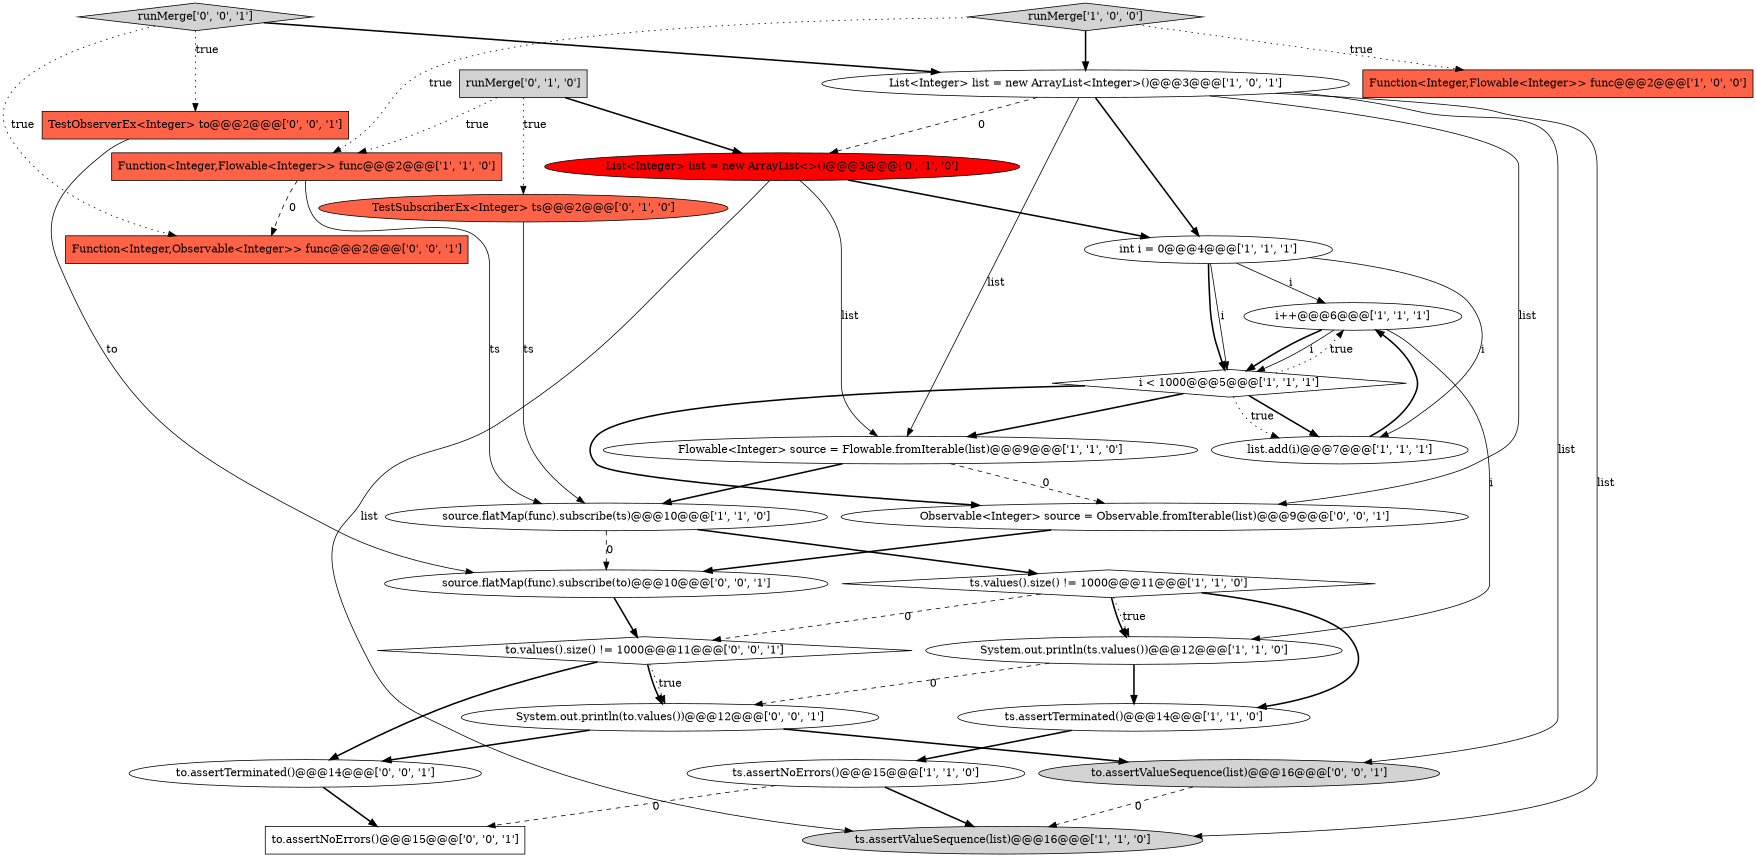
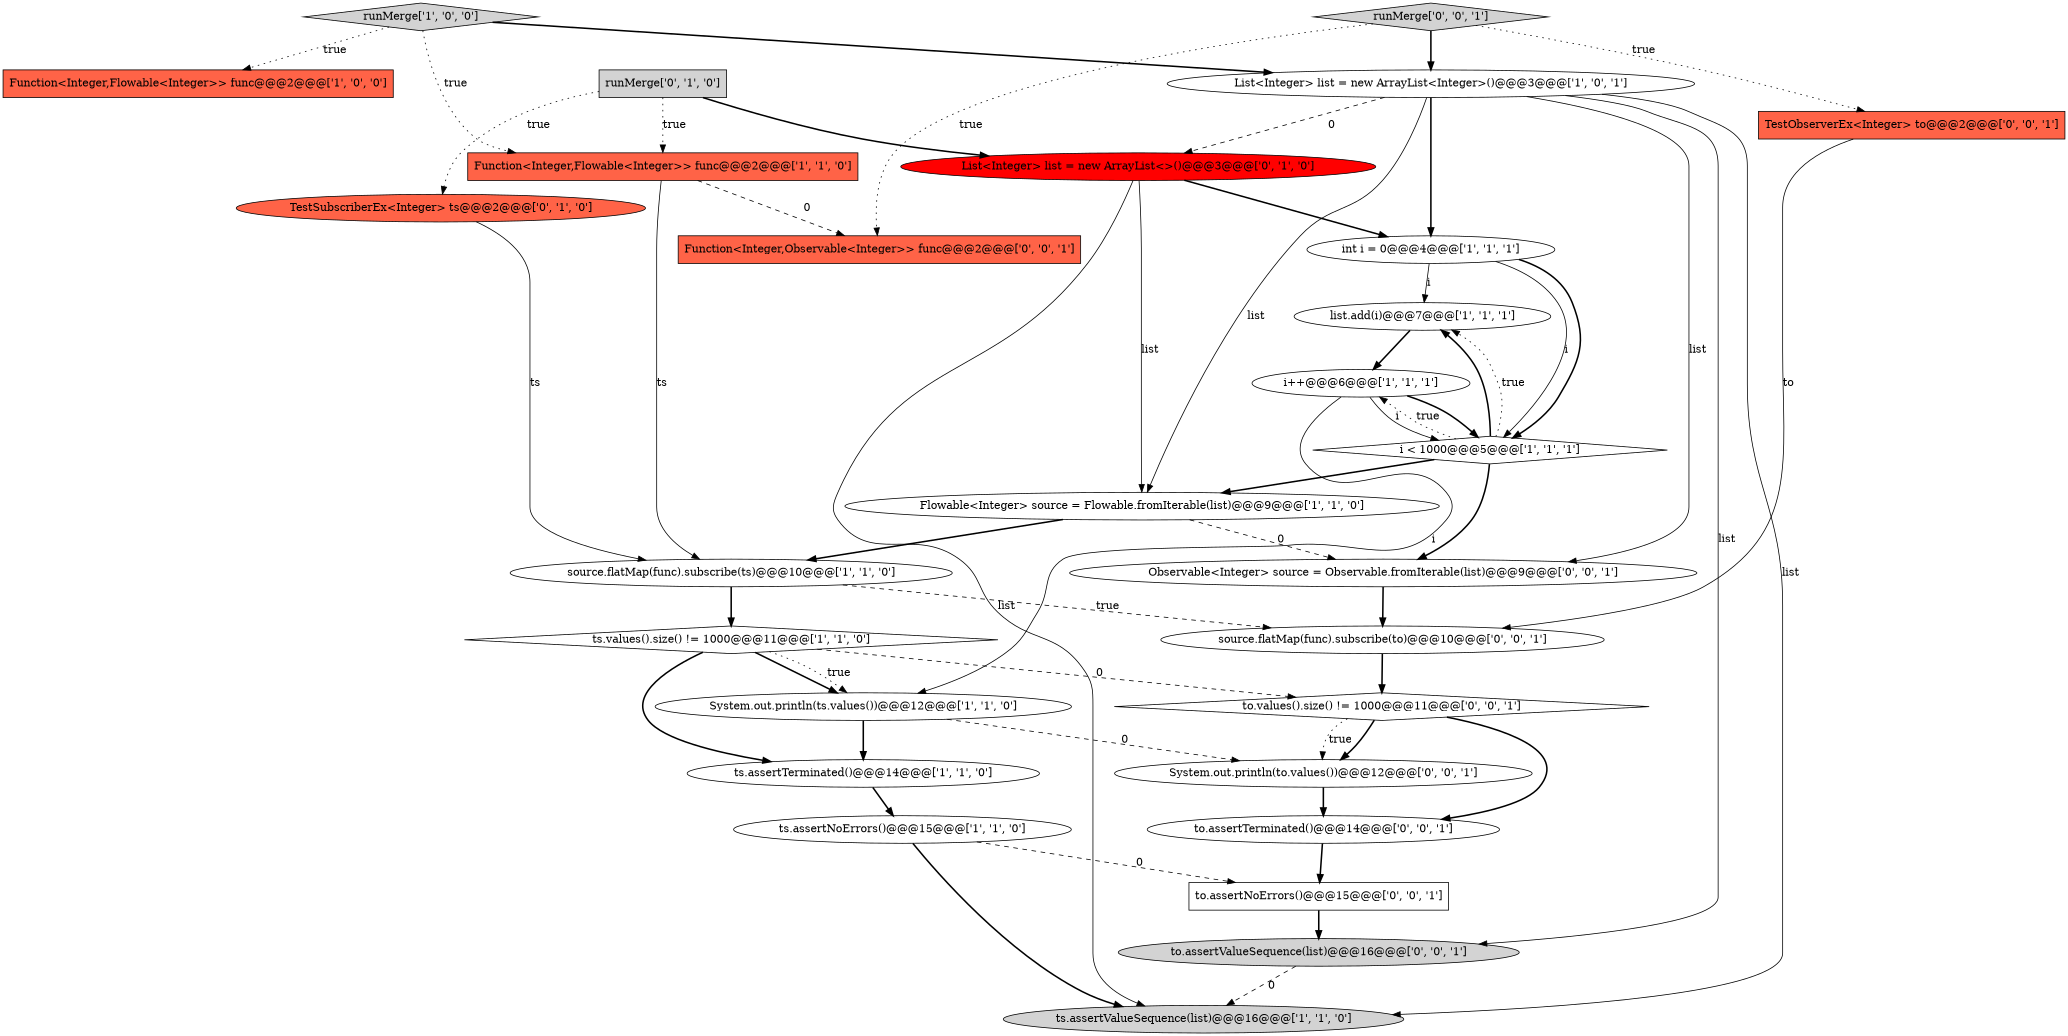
edge "int i = 0@@@4@@@['1', '1', '1']" -> "i++@@@6@@@['1', '1', '1']": removed, label "i"
edge "source.flatMap(func).subscribe(ts)@@@10@@@['1', '1', '0']" -> "source.flatMap(func).subscribe(to)@@@10@@@['0', '0', '1']": label "0" -> "true"
edge "System.out.println(to.values())@@@12@@@['0', '0', '1']" -> "to.assertValueSequence(list)@@@16@@@['0', '0', '1']": now "to.assertNoErrors()@@@15@@@['0', '0', '1']" -> "to.assertValueSequence(list)@@@16@@@['0', '0', '1']"
